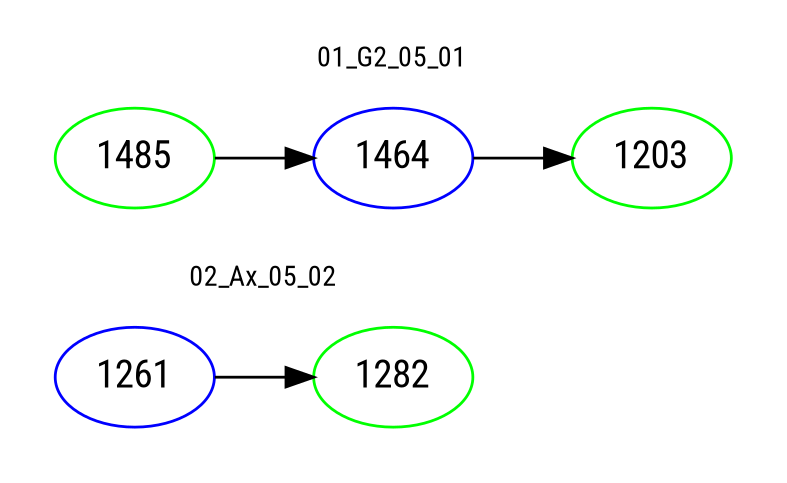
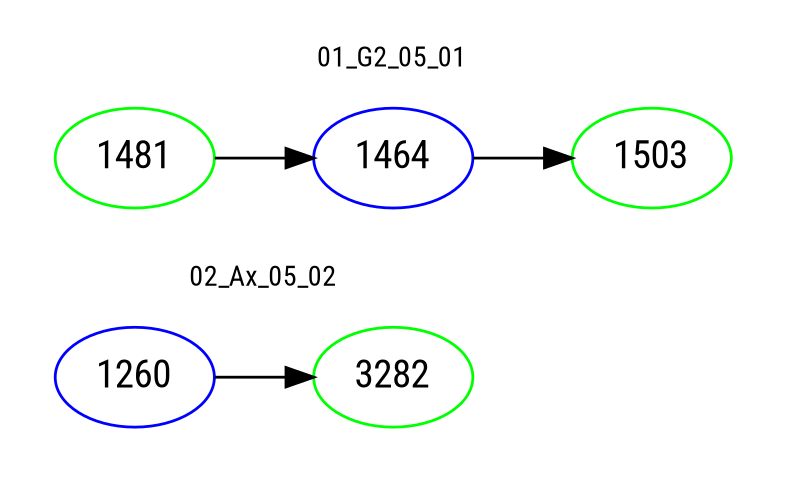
node "1485": label "1485" -> "1481"
node "1203": label "1203" -> "1503"
node "1261": label "1261" -> "1260"
node "1282": label "1282" -> "3282"
